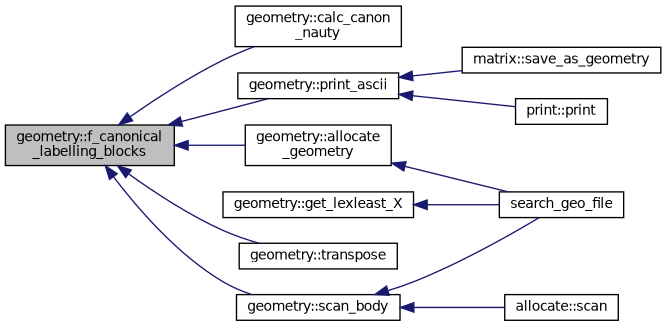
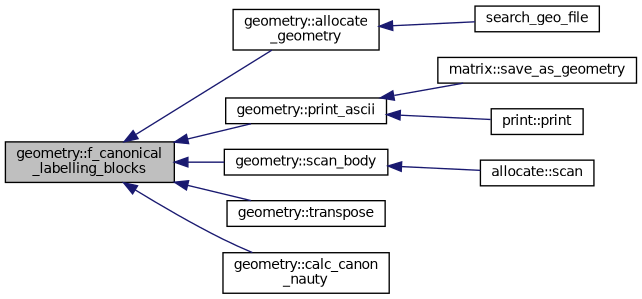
node "geometry::get_lexleast_X": removed
edge "search_geo_file" -> "geometry::scan_body": removed
